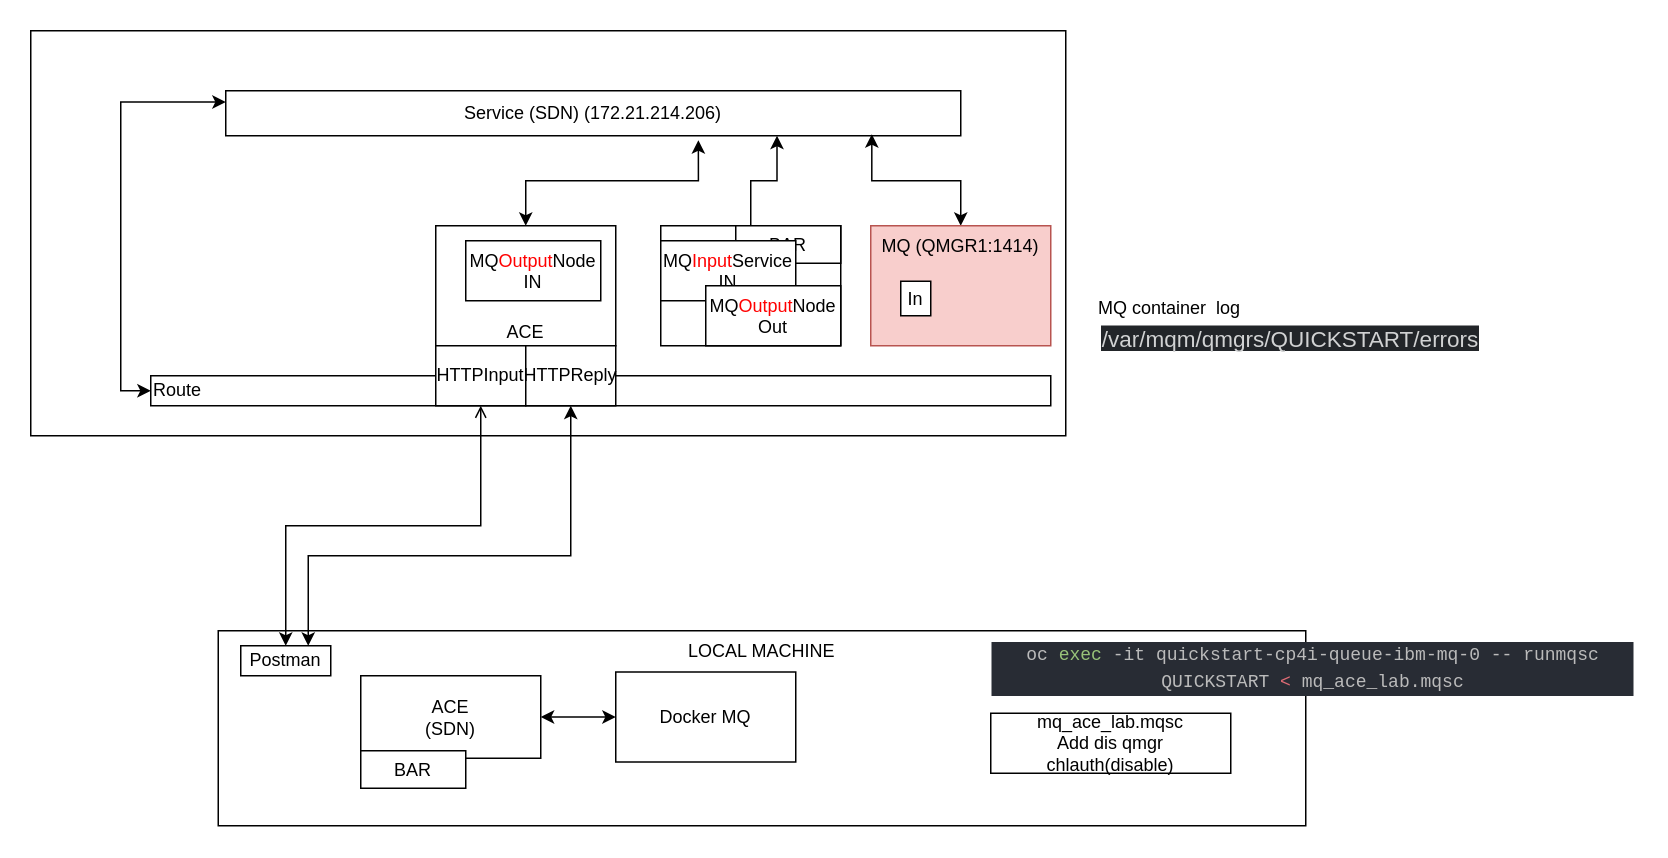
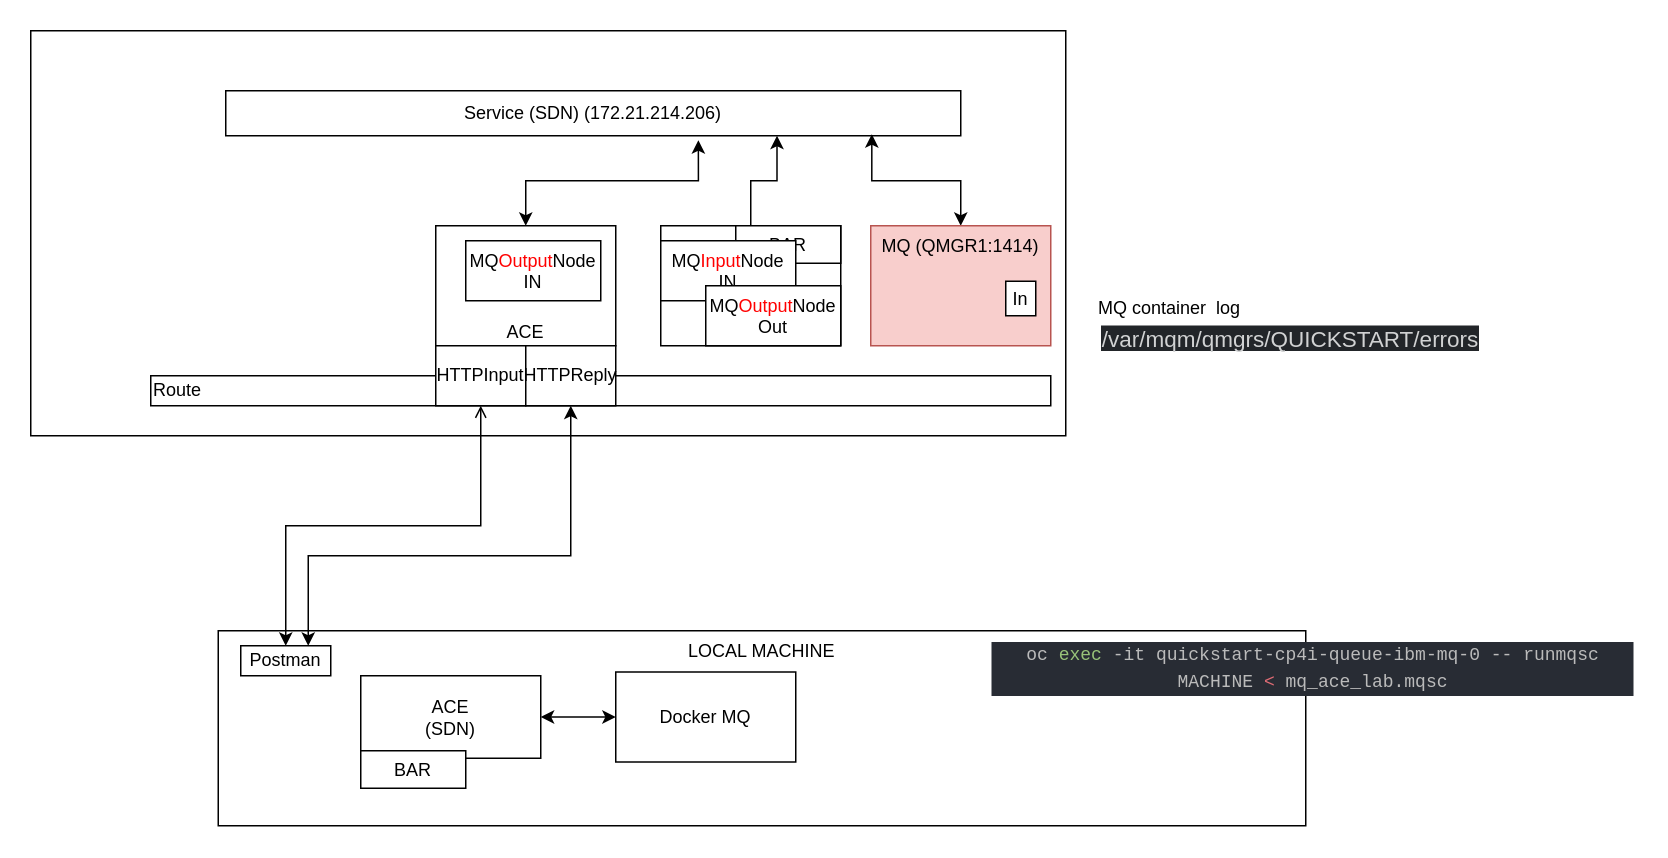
edge "Service (SDN) (172.21.214.206)" -- "Route": removed
node "MQInputService IN": label "MQInputService IN" -> "MQInputNode IN"
node "In": moved (916, 299) -> (1021, 299)
node "oc exec -it quickstart-cp4i-queue-ibm-mq-0 -- runmqsc QUICKSTART < mq_ace_lab.mqsc": label "oc exec -it quickstart-cp4i-queue-ibm-mq-0 -- runmqsc QUICKSTART < mq_ace_lab.mqsc" -> "oc exec -it quickstart-cp4i-queue-ibm-mq-0 -- runmqsc MACHINE < mq_ace_lab.mqsc"
node "mq_ace_lab.mqsc Add dis qmgr chlauth(disable)": removed
